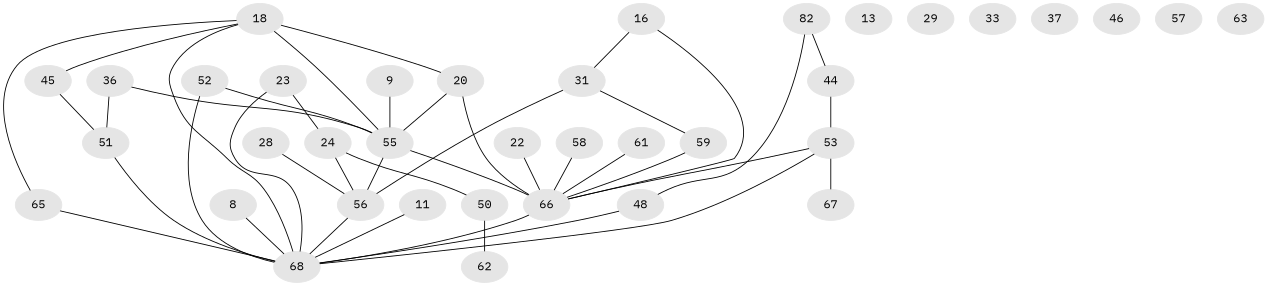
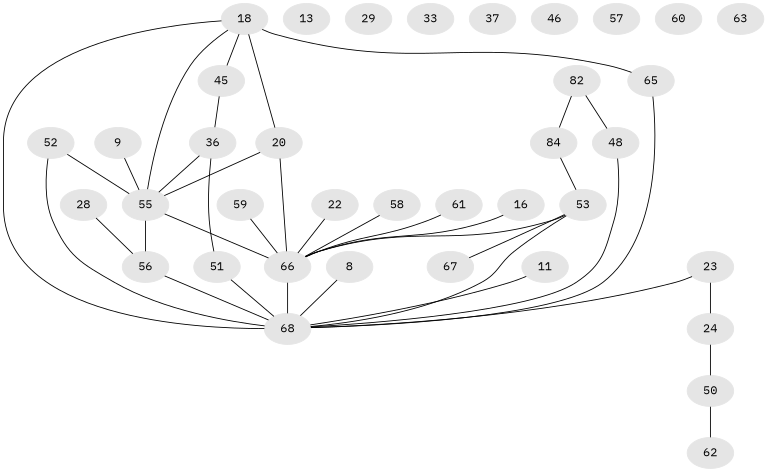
node "60": added
node "31": removed
node "44": label "44" -> "84"
edge "45" -- "51": now "45" -- "36"
edge "24" -- "56": removed
